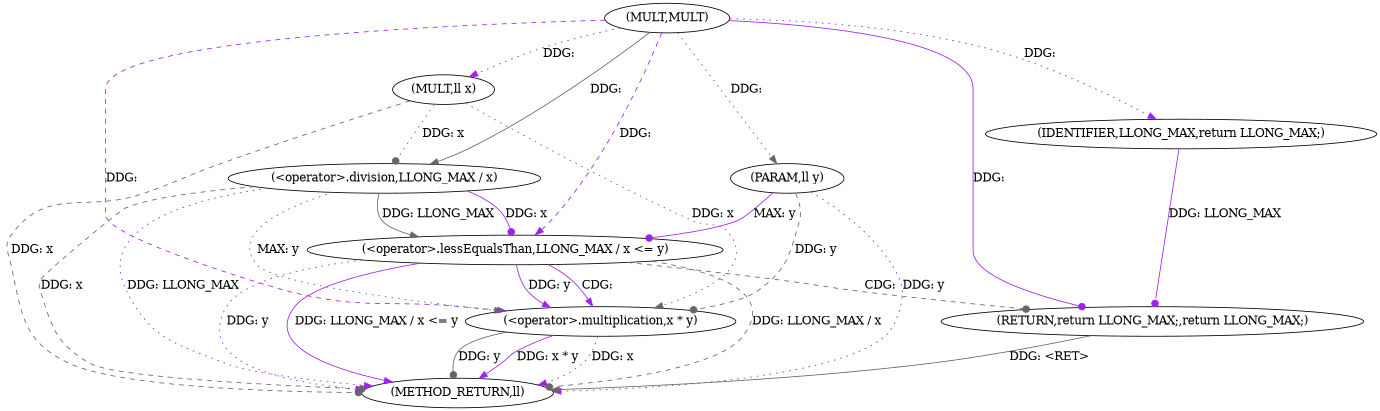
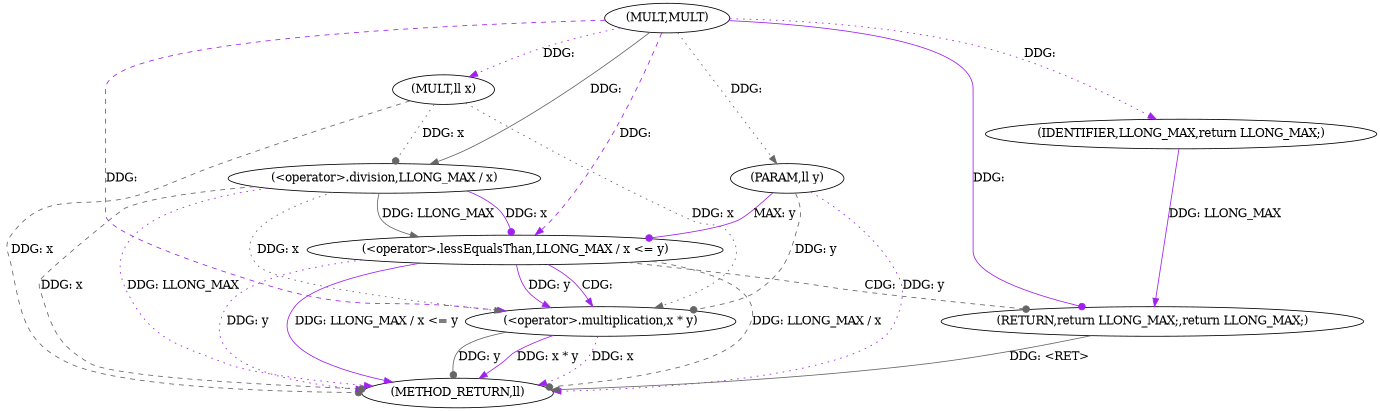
edge "(IDENTIFIER,LLONG_MAX,return LLONG_MAX;)" -> "(RETURN,return LLONG_MAX;,return LLONG_MAX;)": arrowhead dot -> normal
edge "(<operator>.division,LLONG_MAX / x)" -> "(<operator>.multiplication,x * y)": label "MAX: y" -> "DDG: x"
